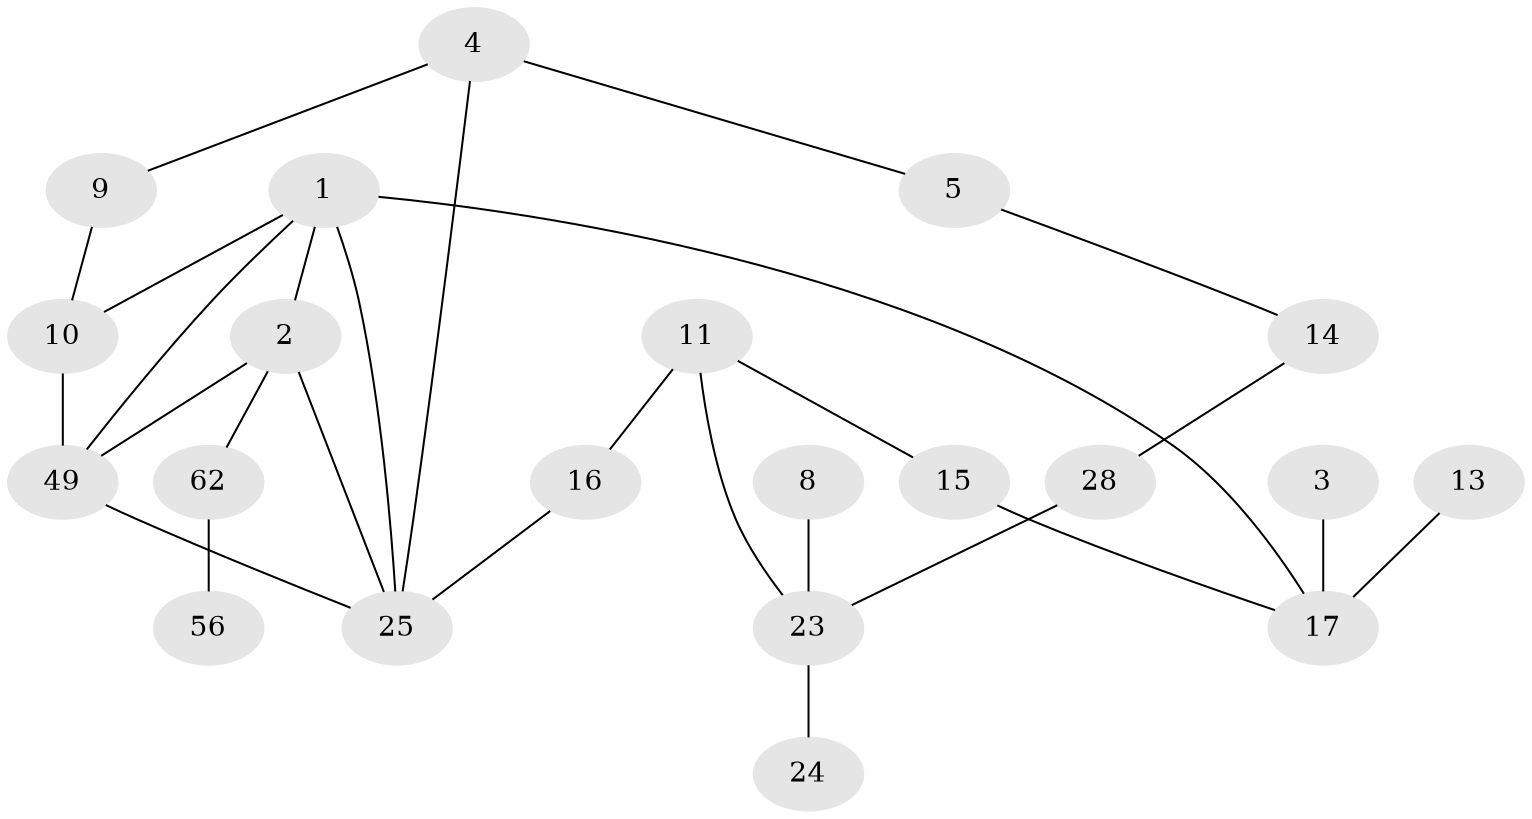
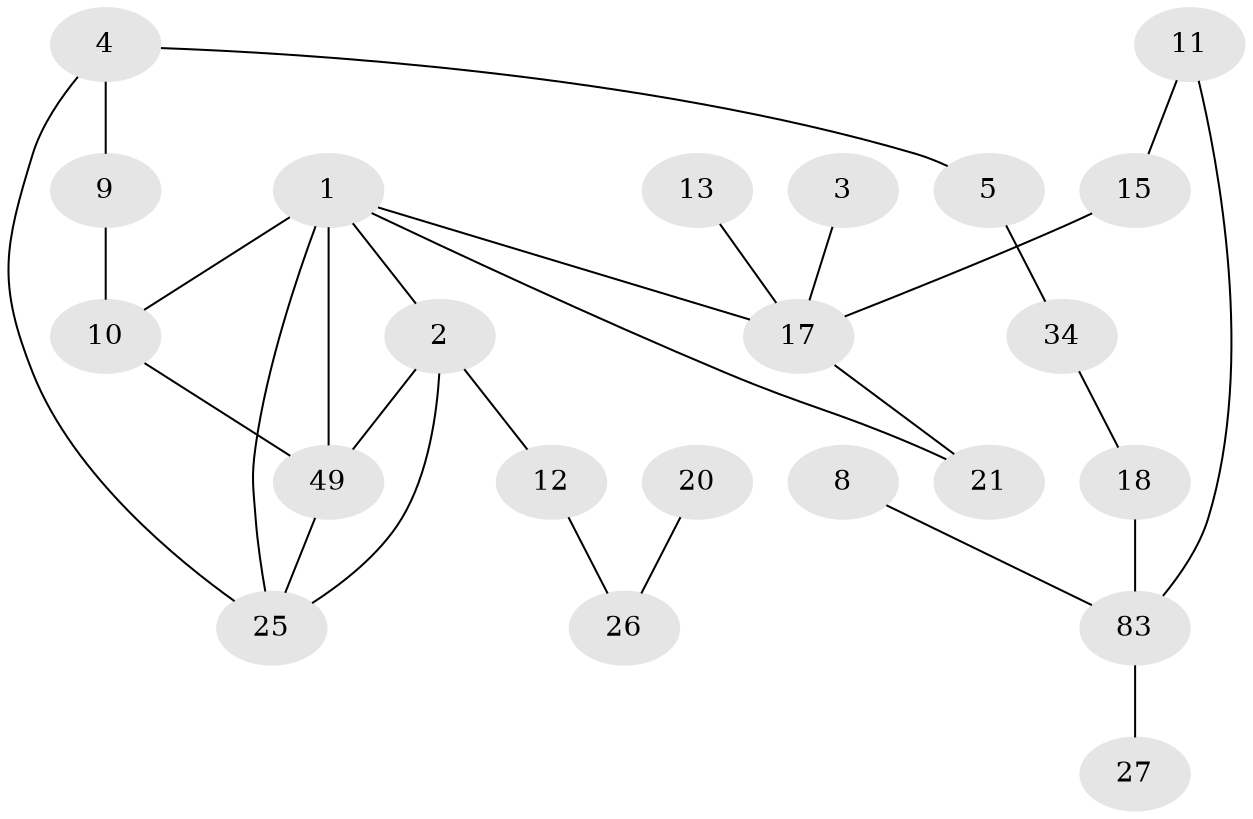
node "14": label "14" -> "34"
node "62": label "62" -> "12"
node "16": removed
node "20": added
node "21": added
node "28": label "28" -> "18"
node "56": label "56" -> "26"
node "23": label "23" -> "83"
node "24": label "24" -> "27"
